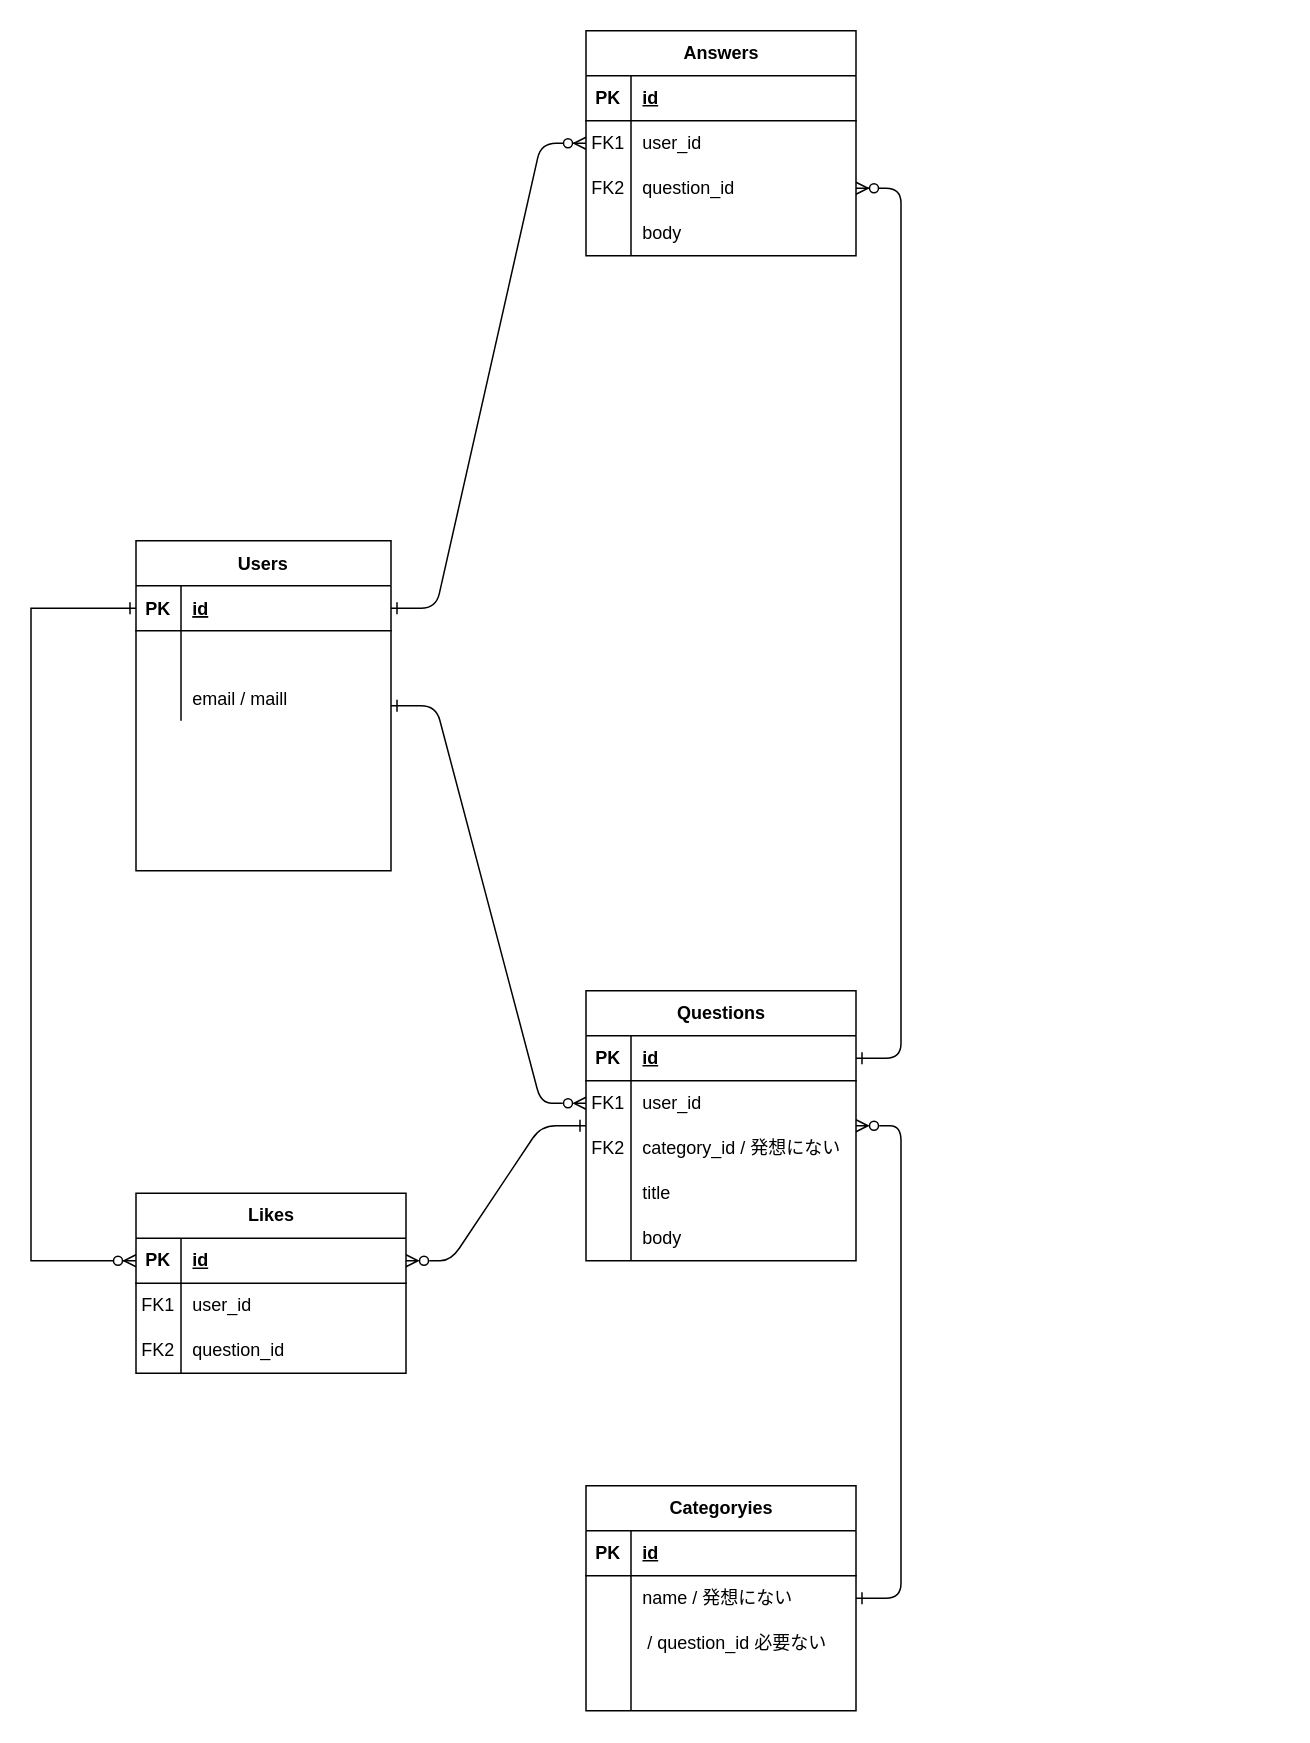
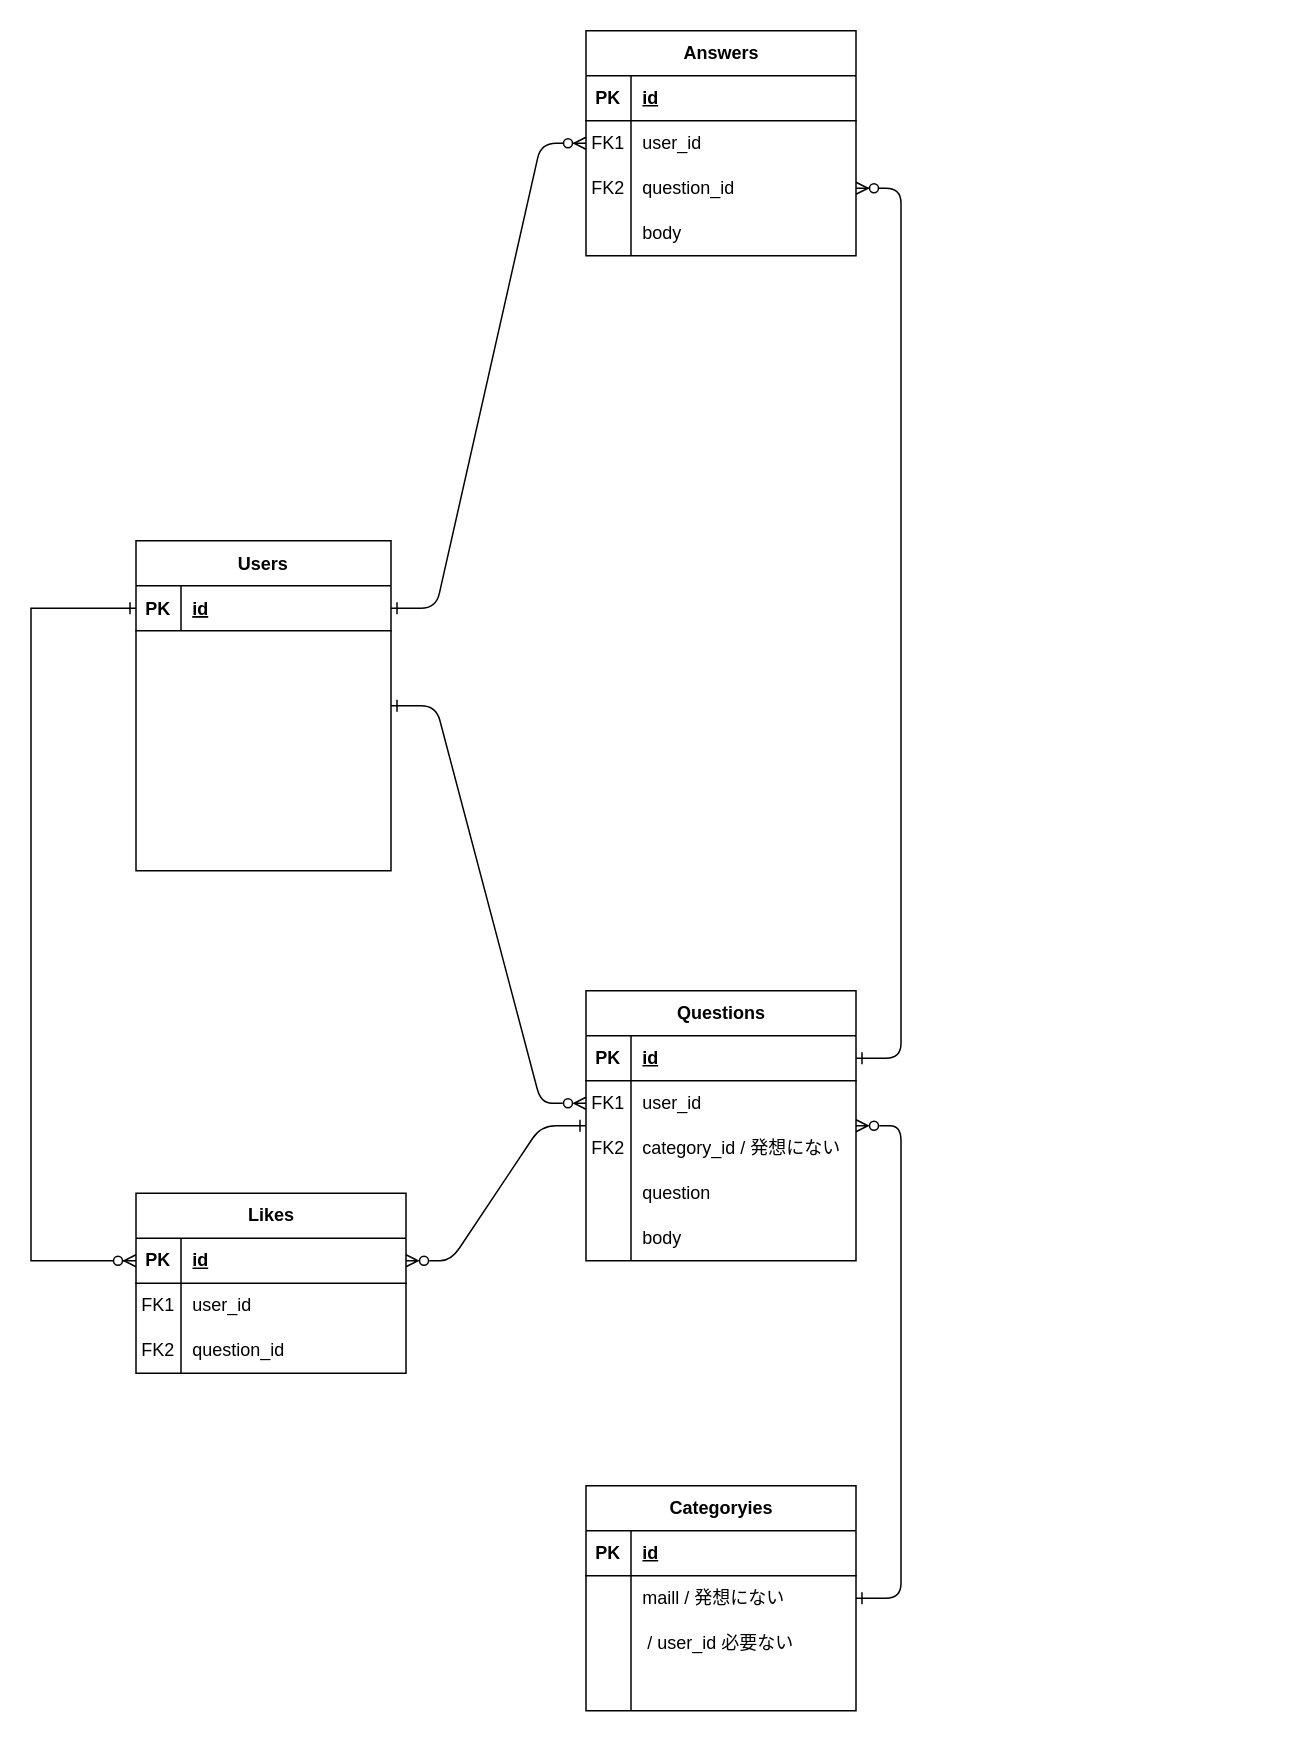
node "email / maill": removed
node "title": label "title" -> "question"
node "name / 発想にない": label "name / 発想にない" -> "maill / 発想にない"
node "/ question_id 必要ない": label "/ question_id 必要ない" -> "/ user_id 必要ない"
